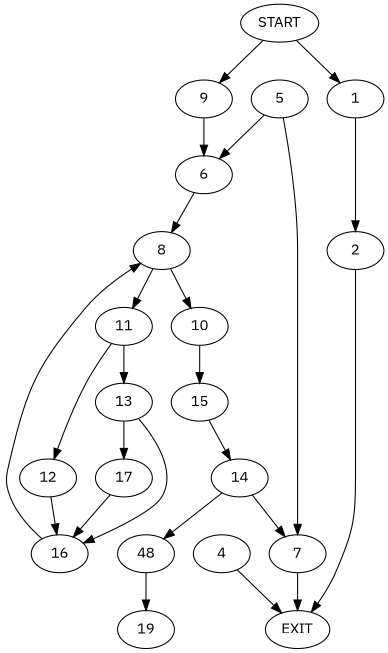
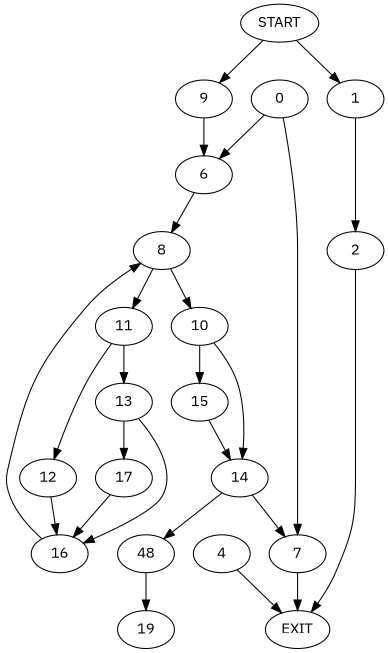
node "5": label "5" -> "0"
edge "10" -> "14": added
